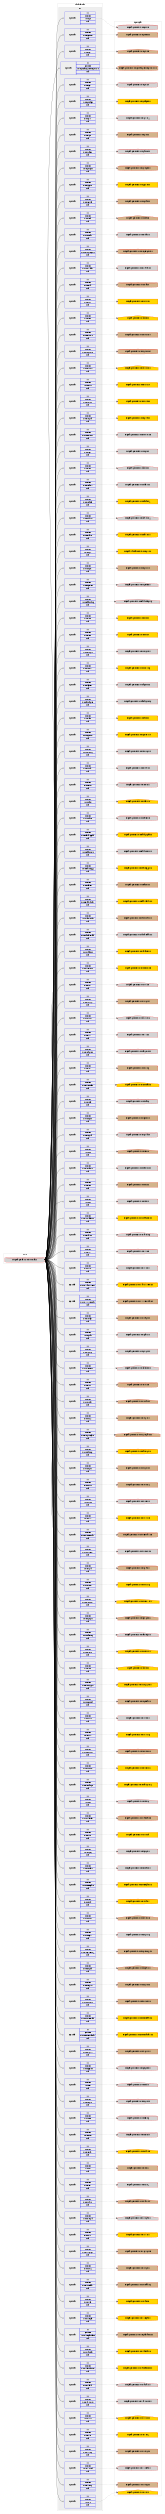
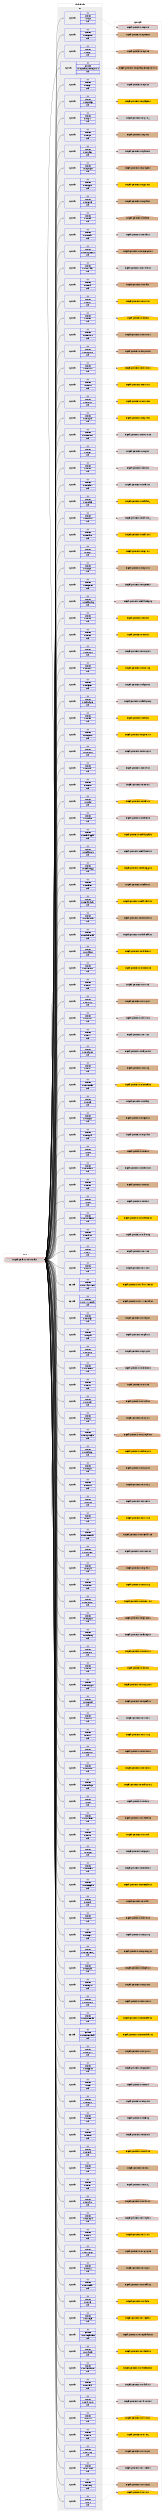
node "portage://rwebster-dicts/sword-daily-1.0": label "portage://rwebster-dicts/sword-daily-1.0" -> "portage://app-dicts/sword-daily-1.0"
node "portage://app-dicts/sword-sme-1.7": fillcolor gold -> tan
